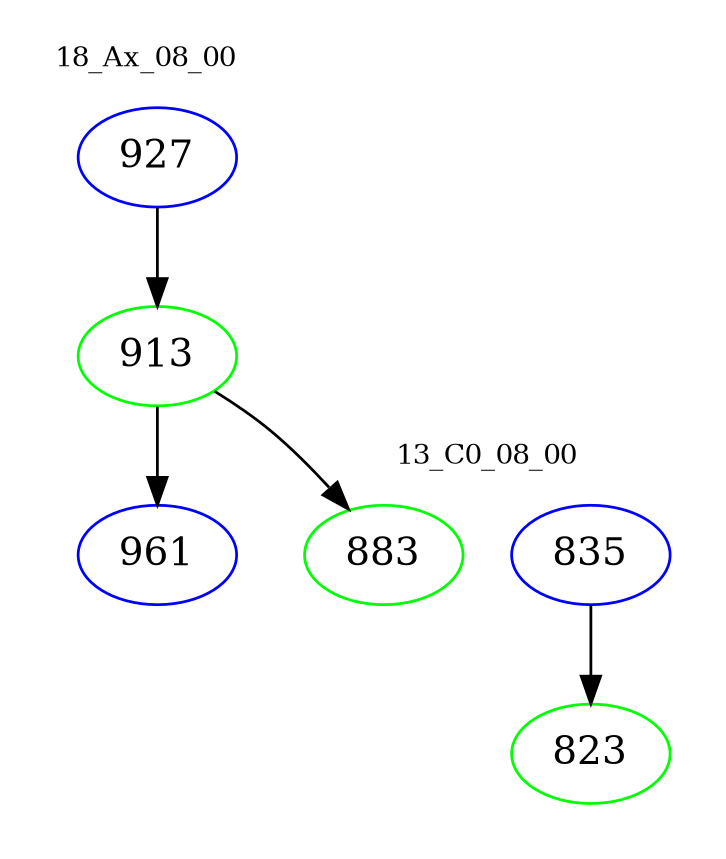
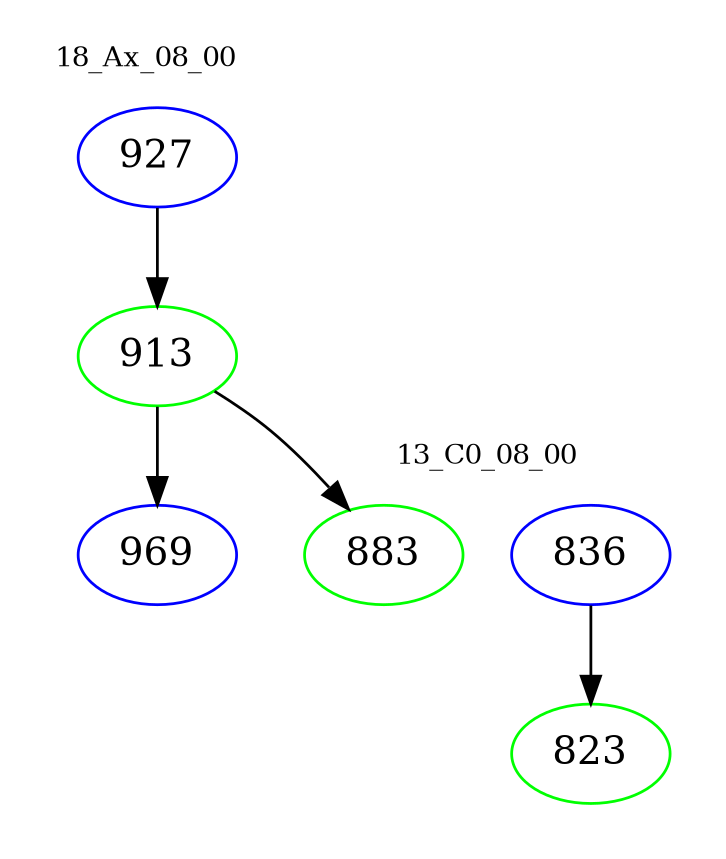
node "961": label "961" -> "969"
node "835": label "835" -> "836"
